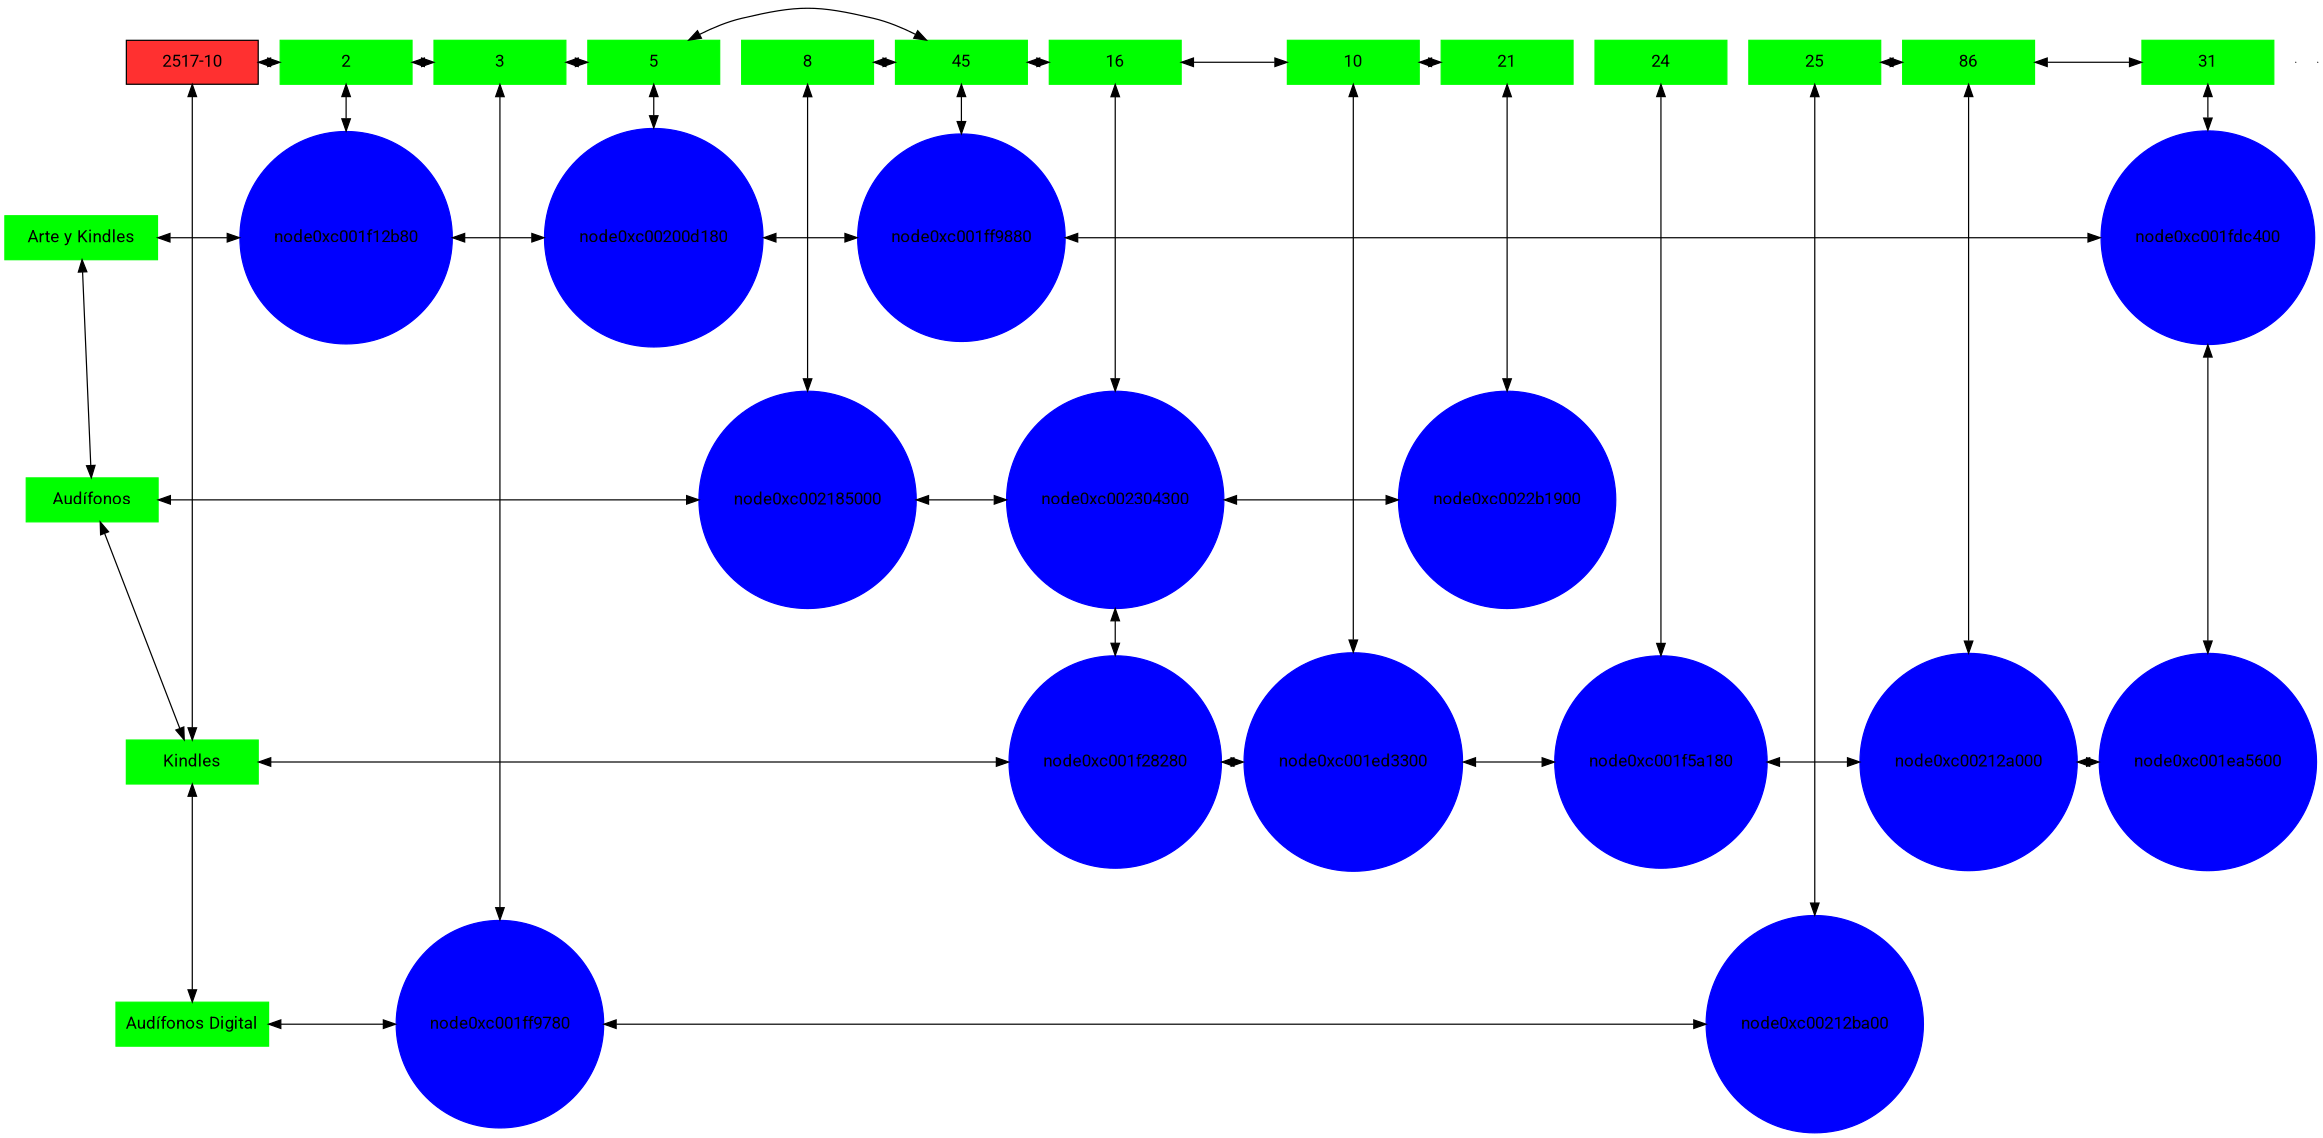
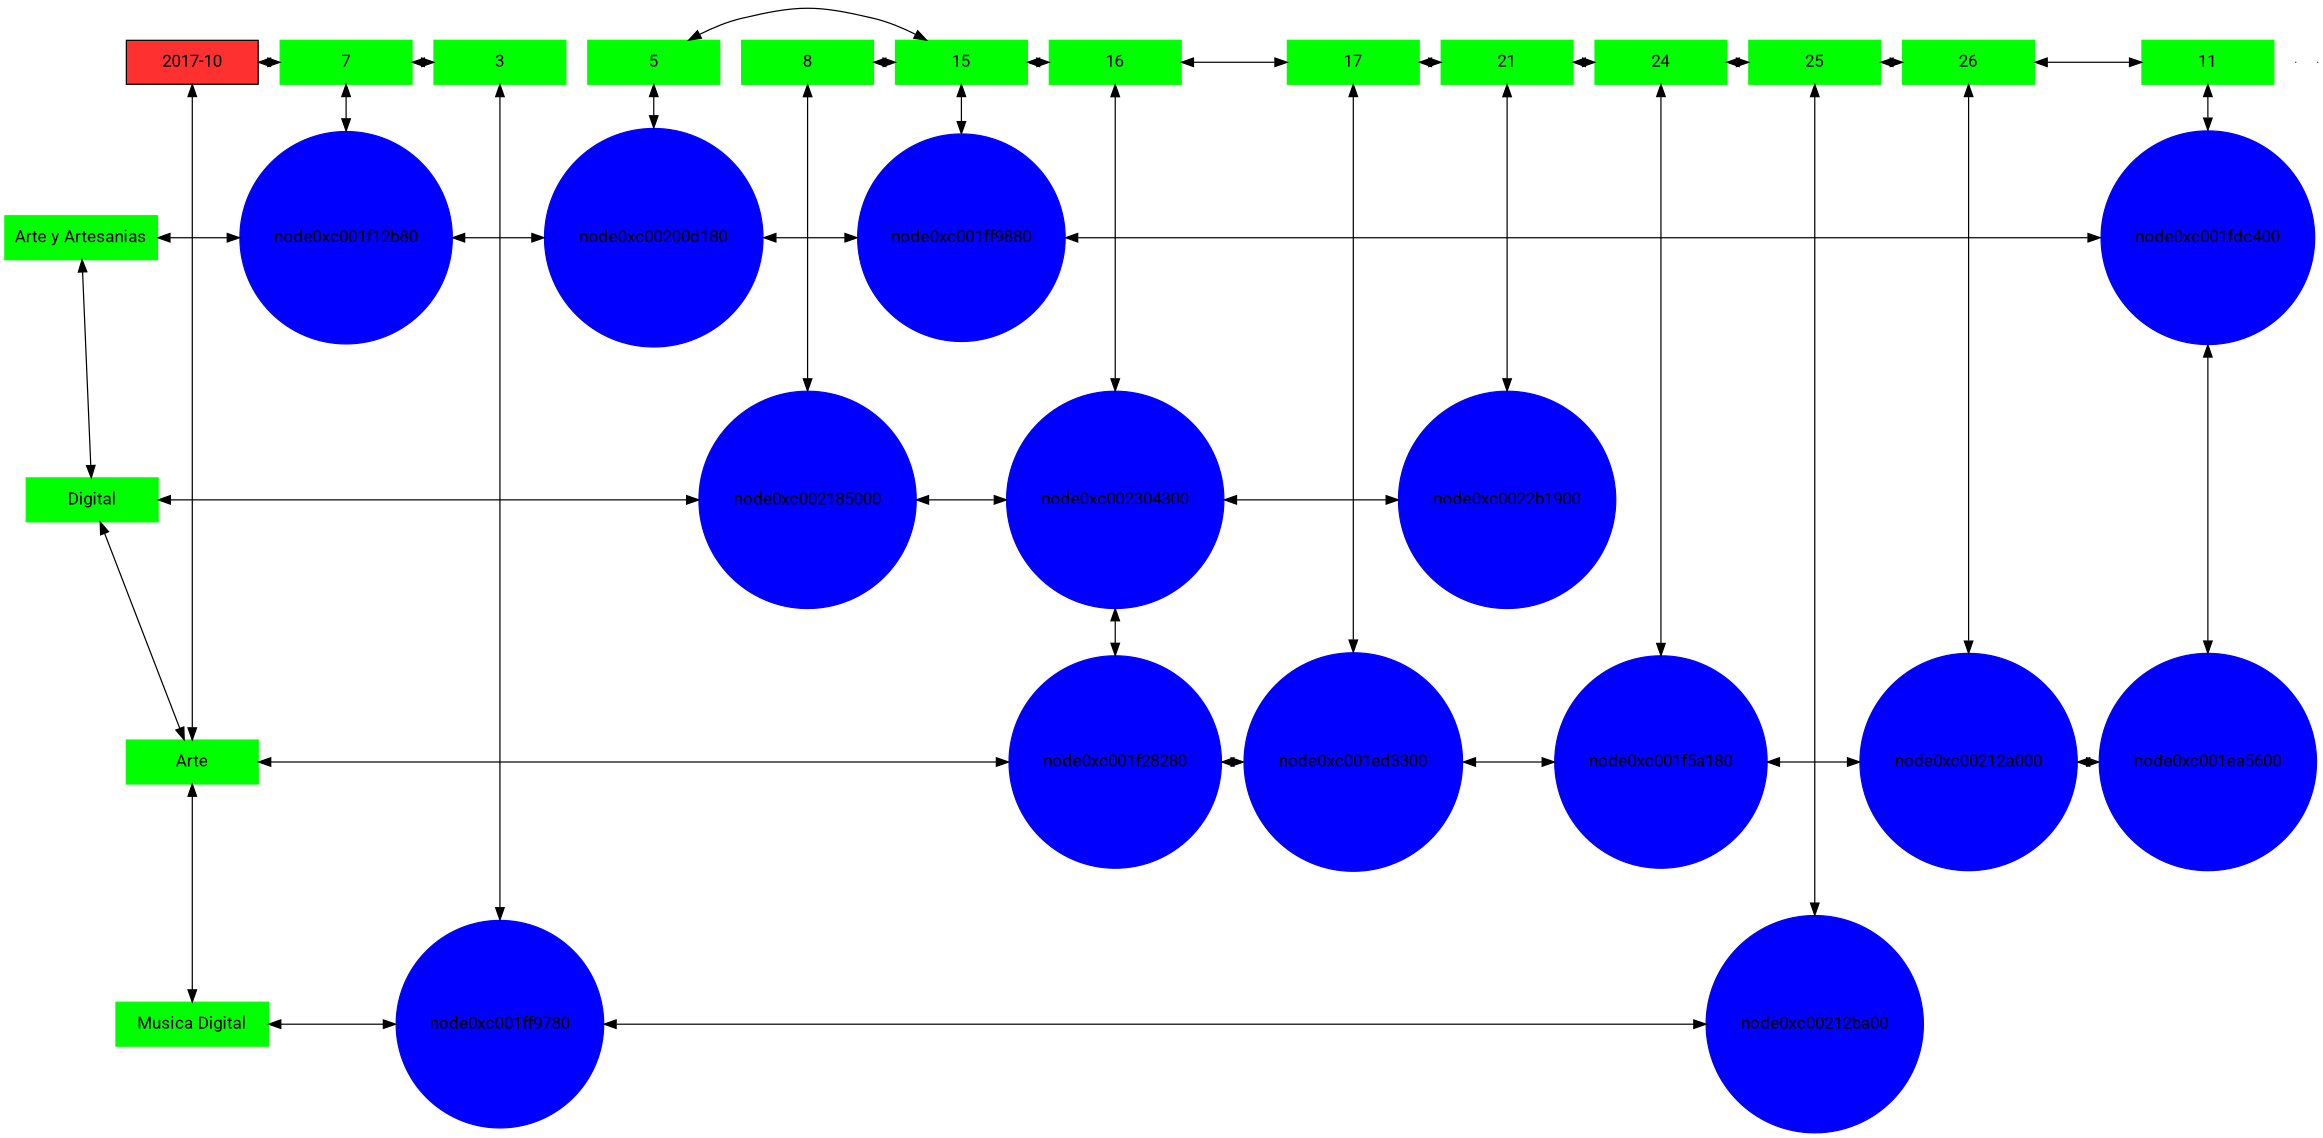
node "2517-10": label "2517-10" -> "2017-10"
node "2": label "2" -> "7"
edge "3" -- "5": removed
node "45": label "45" -> "15"
node "10": label "10" -> "17"
edge "21" -- "24": added
edge "24" -- "25": added
node "86": label "86" -> "26"
node "31": label "31" -> "11"
node "Arte y Kindles": label "Arte y Kindles" -> "Arte y Artesanias"
node "Audífonos": label "Audífonos" -> "Digital"
node "Kindles": label "Kindles" -> "Arte"
node "Audífonos Digital": label "Audífonos Digital" -> "Musica Digital"
